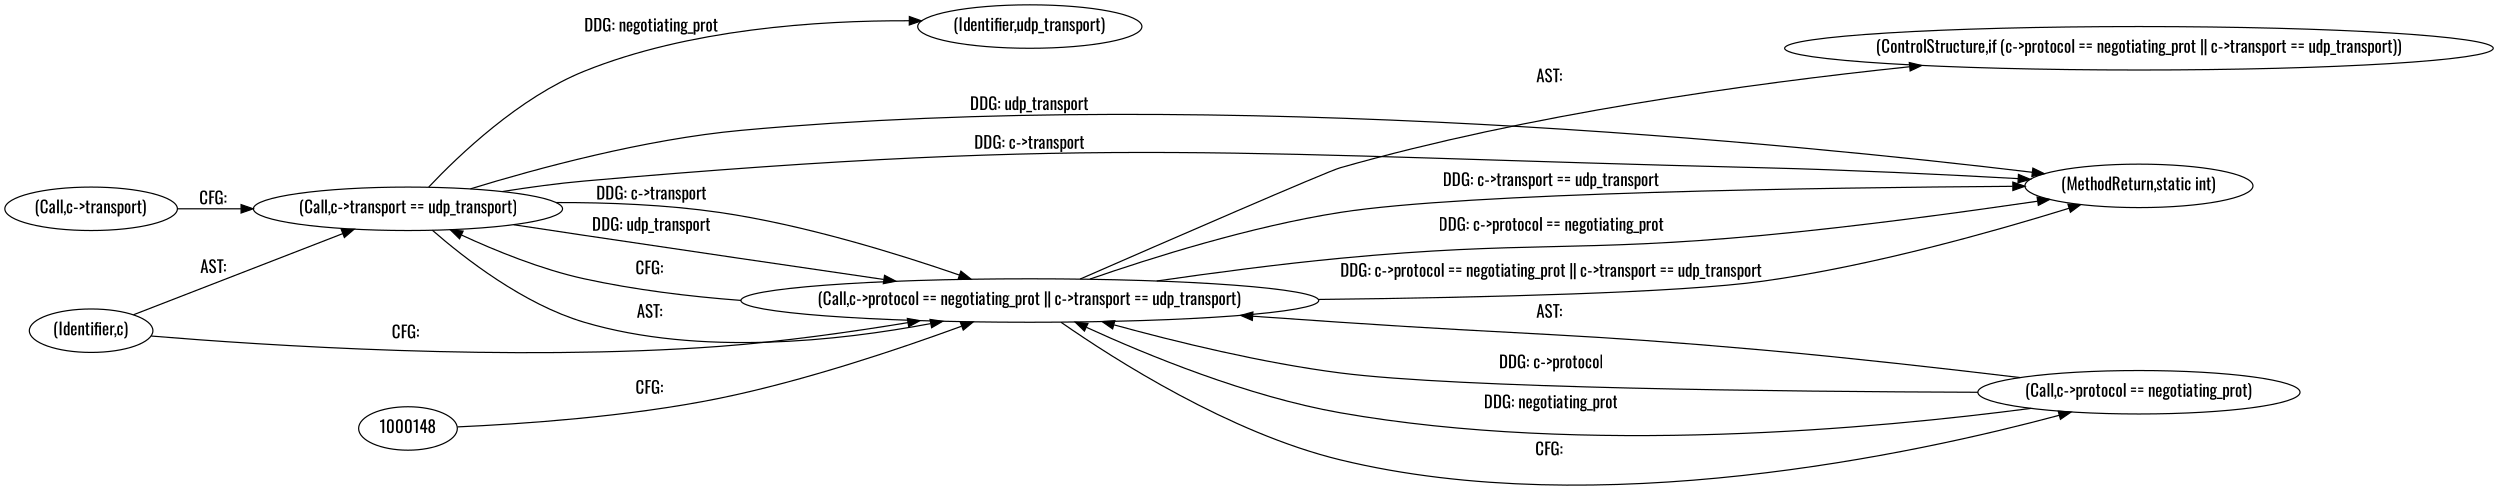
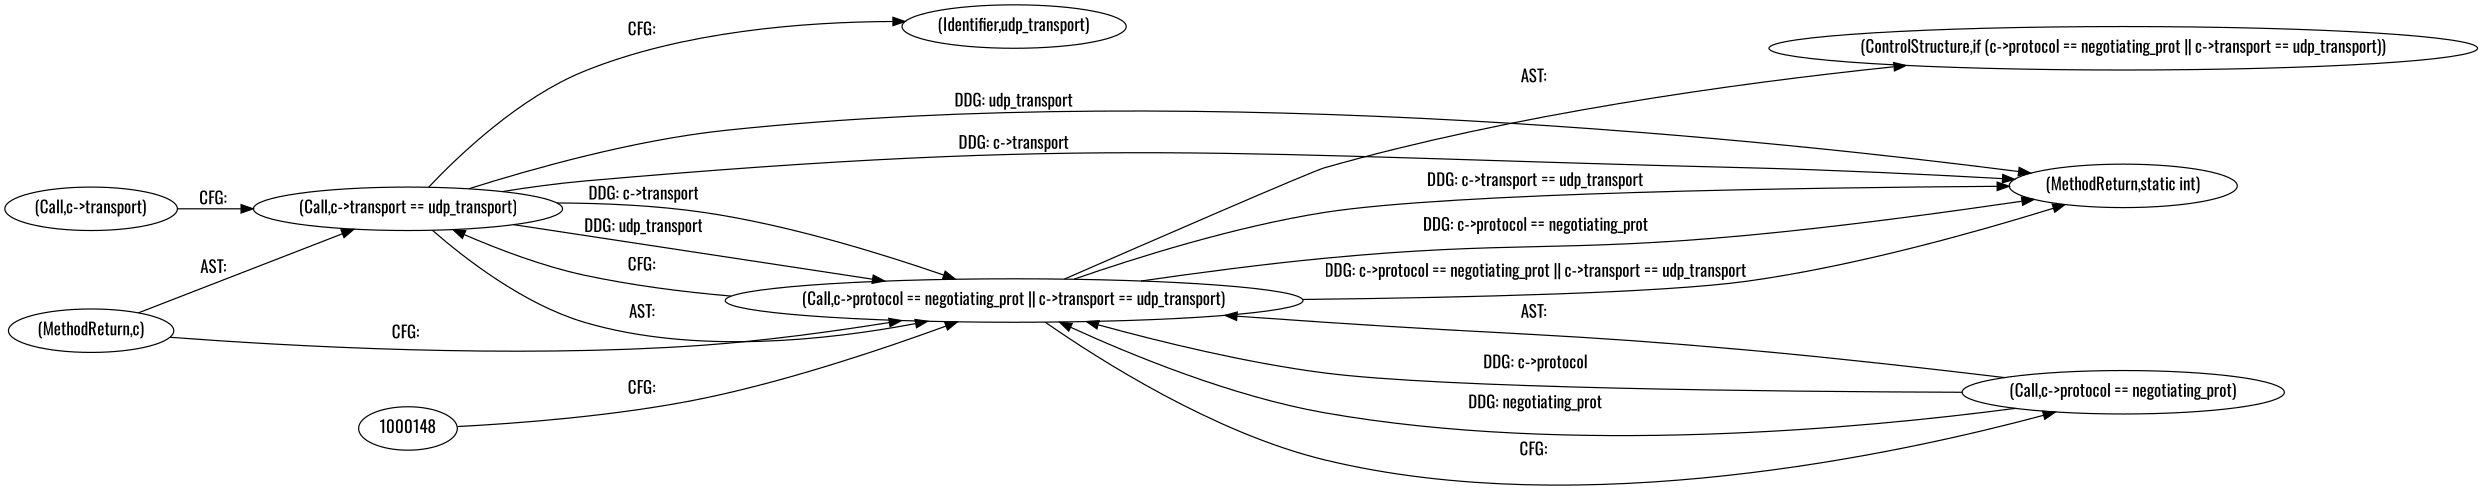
edge "(Call,c->transport == udp_transport)" -> "(Identifier,udp_transport)": label "DDG: negotiating_prot" -> "CFG: "
node "(Identifier,c)": label "(Identifier,c)" -> "(MethodReturn,c)"
